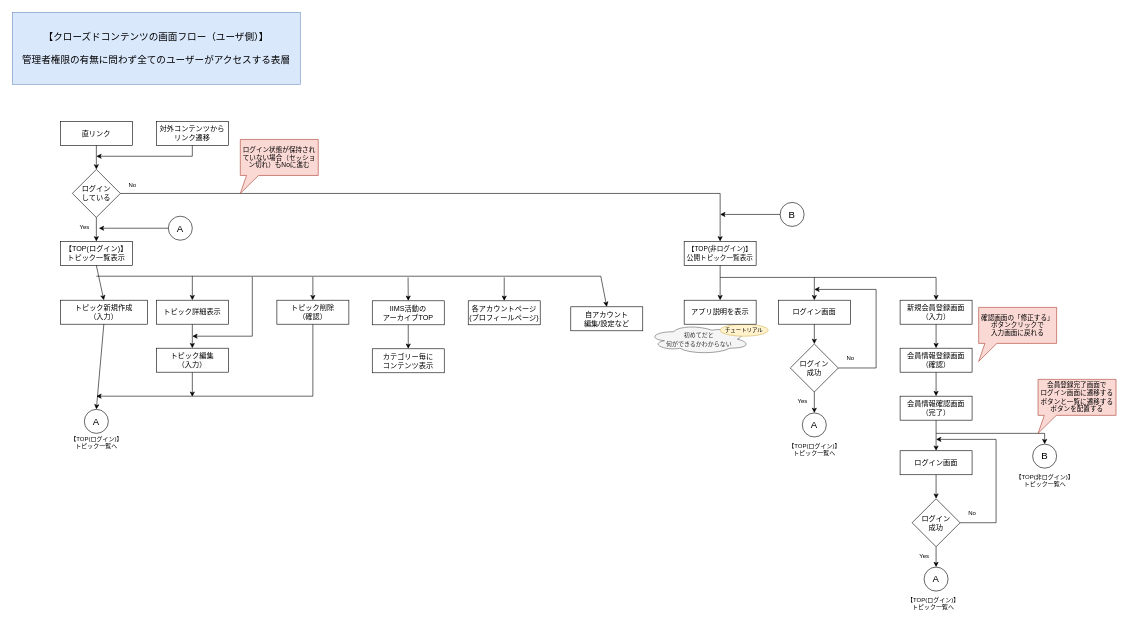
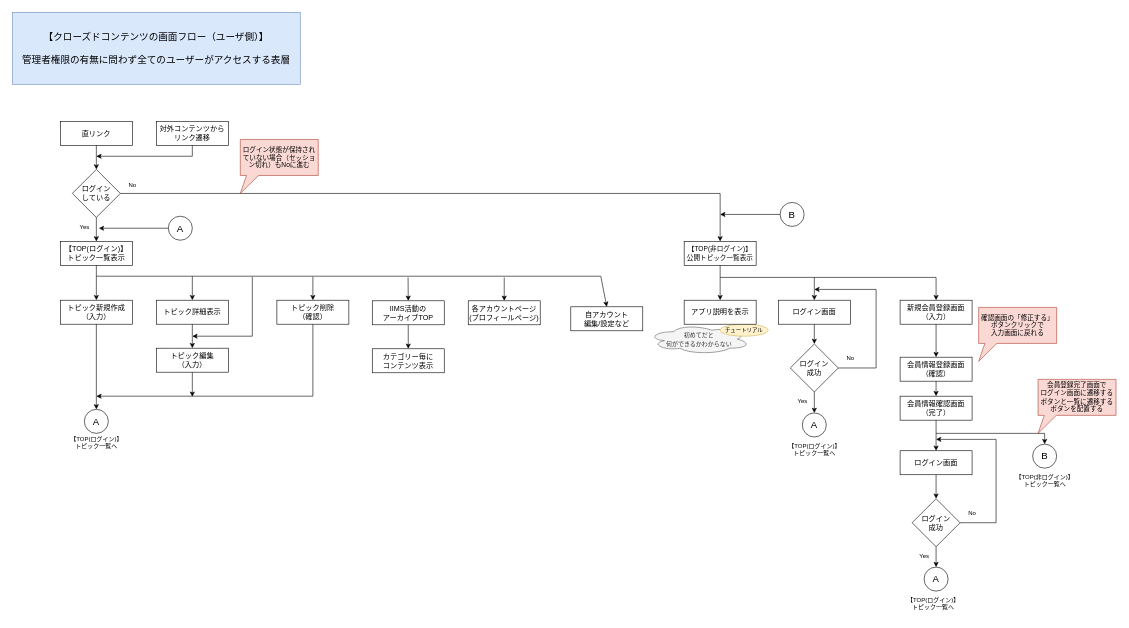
node "トピック新規作成 （入力）": size 87x24 -> 72x24
node "会員情報登録画面 （確認）": moved (936, 360) -> (936, 369)
